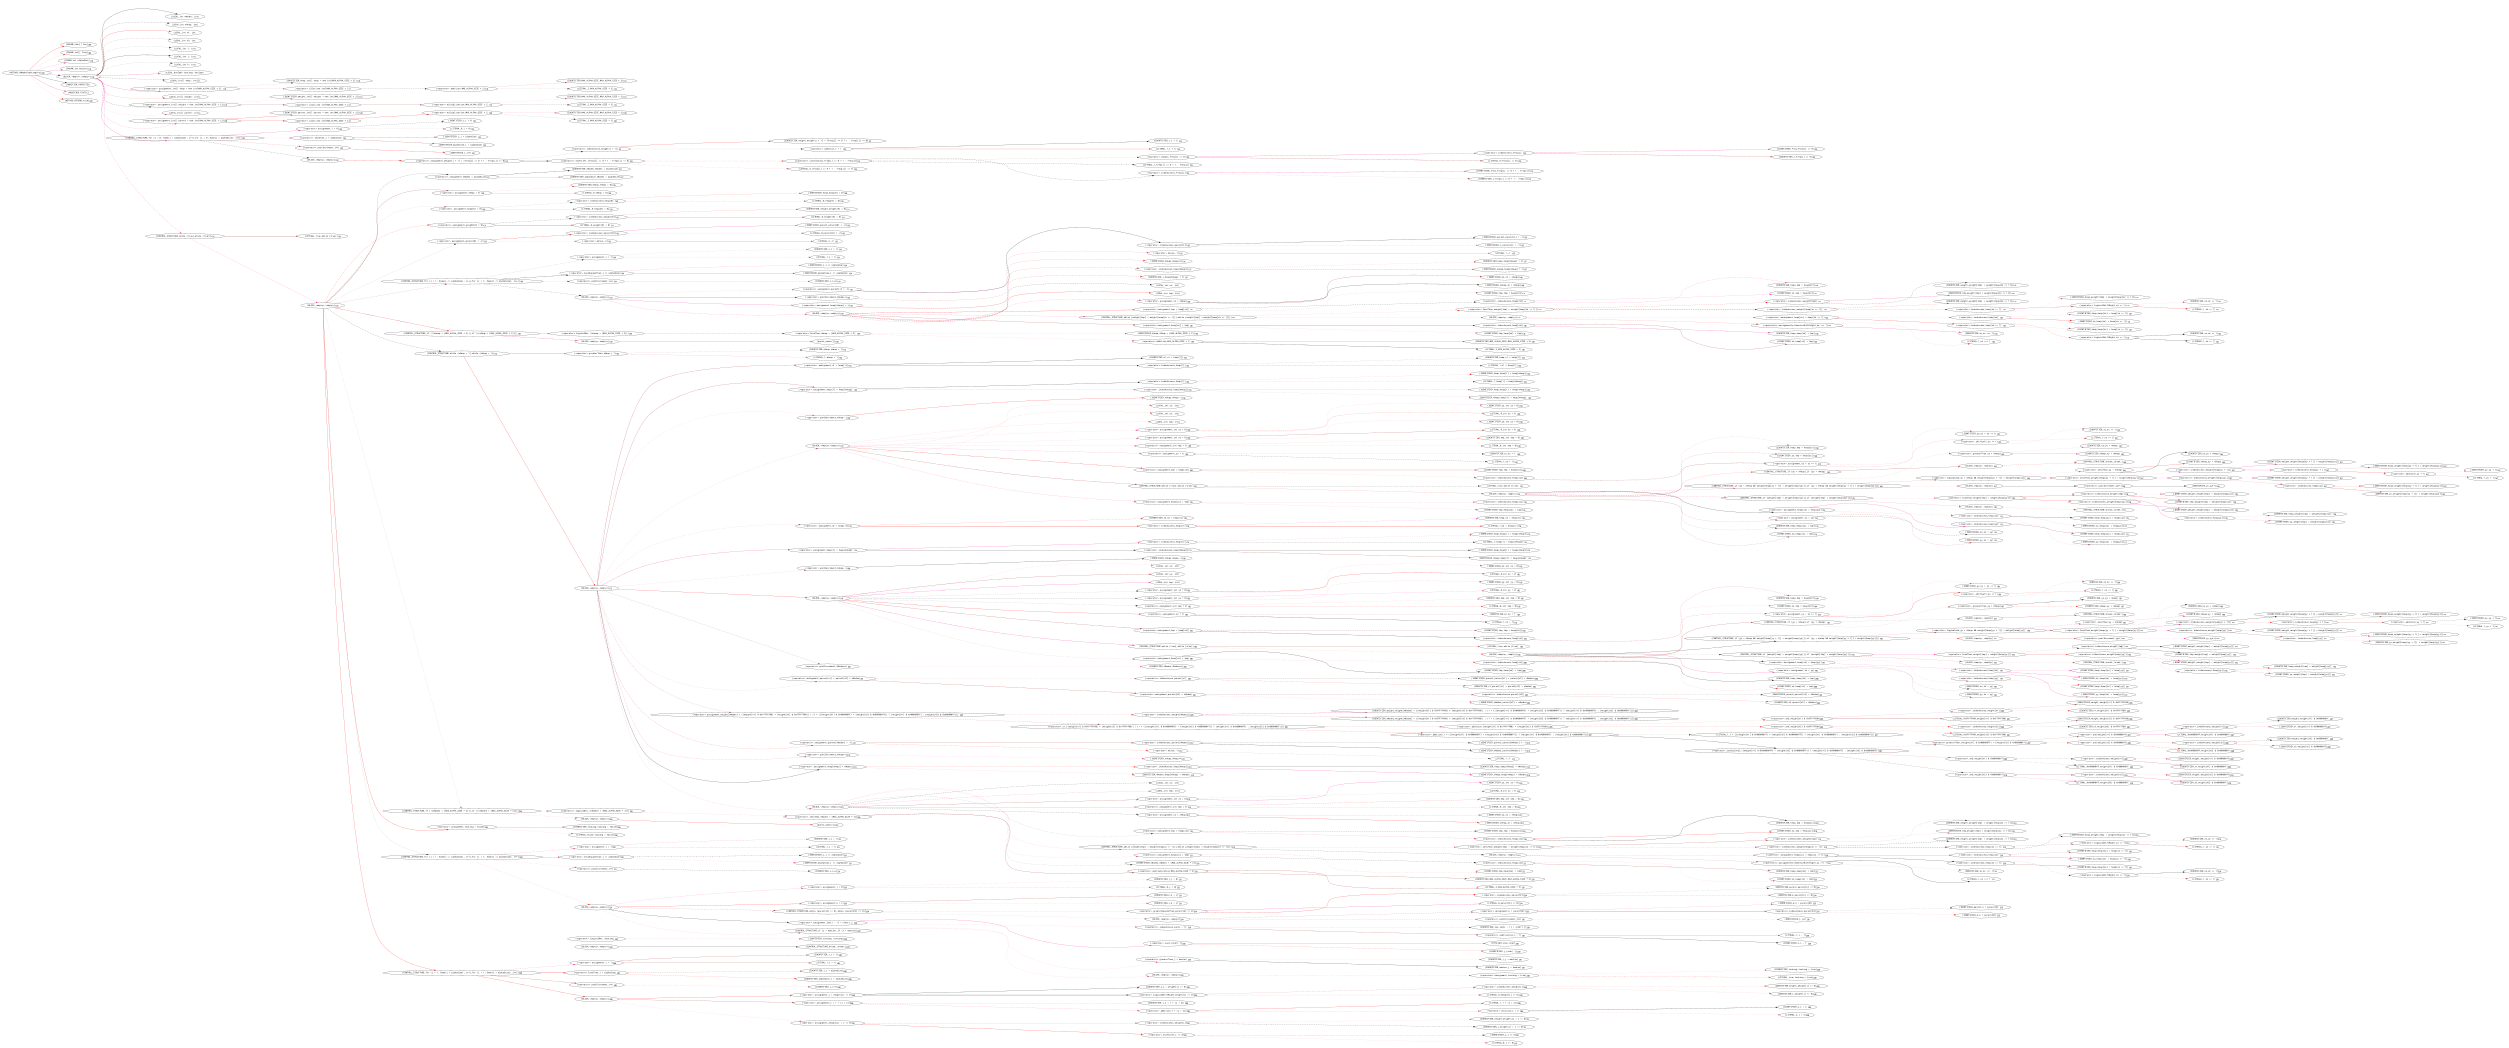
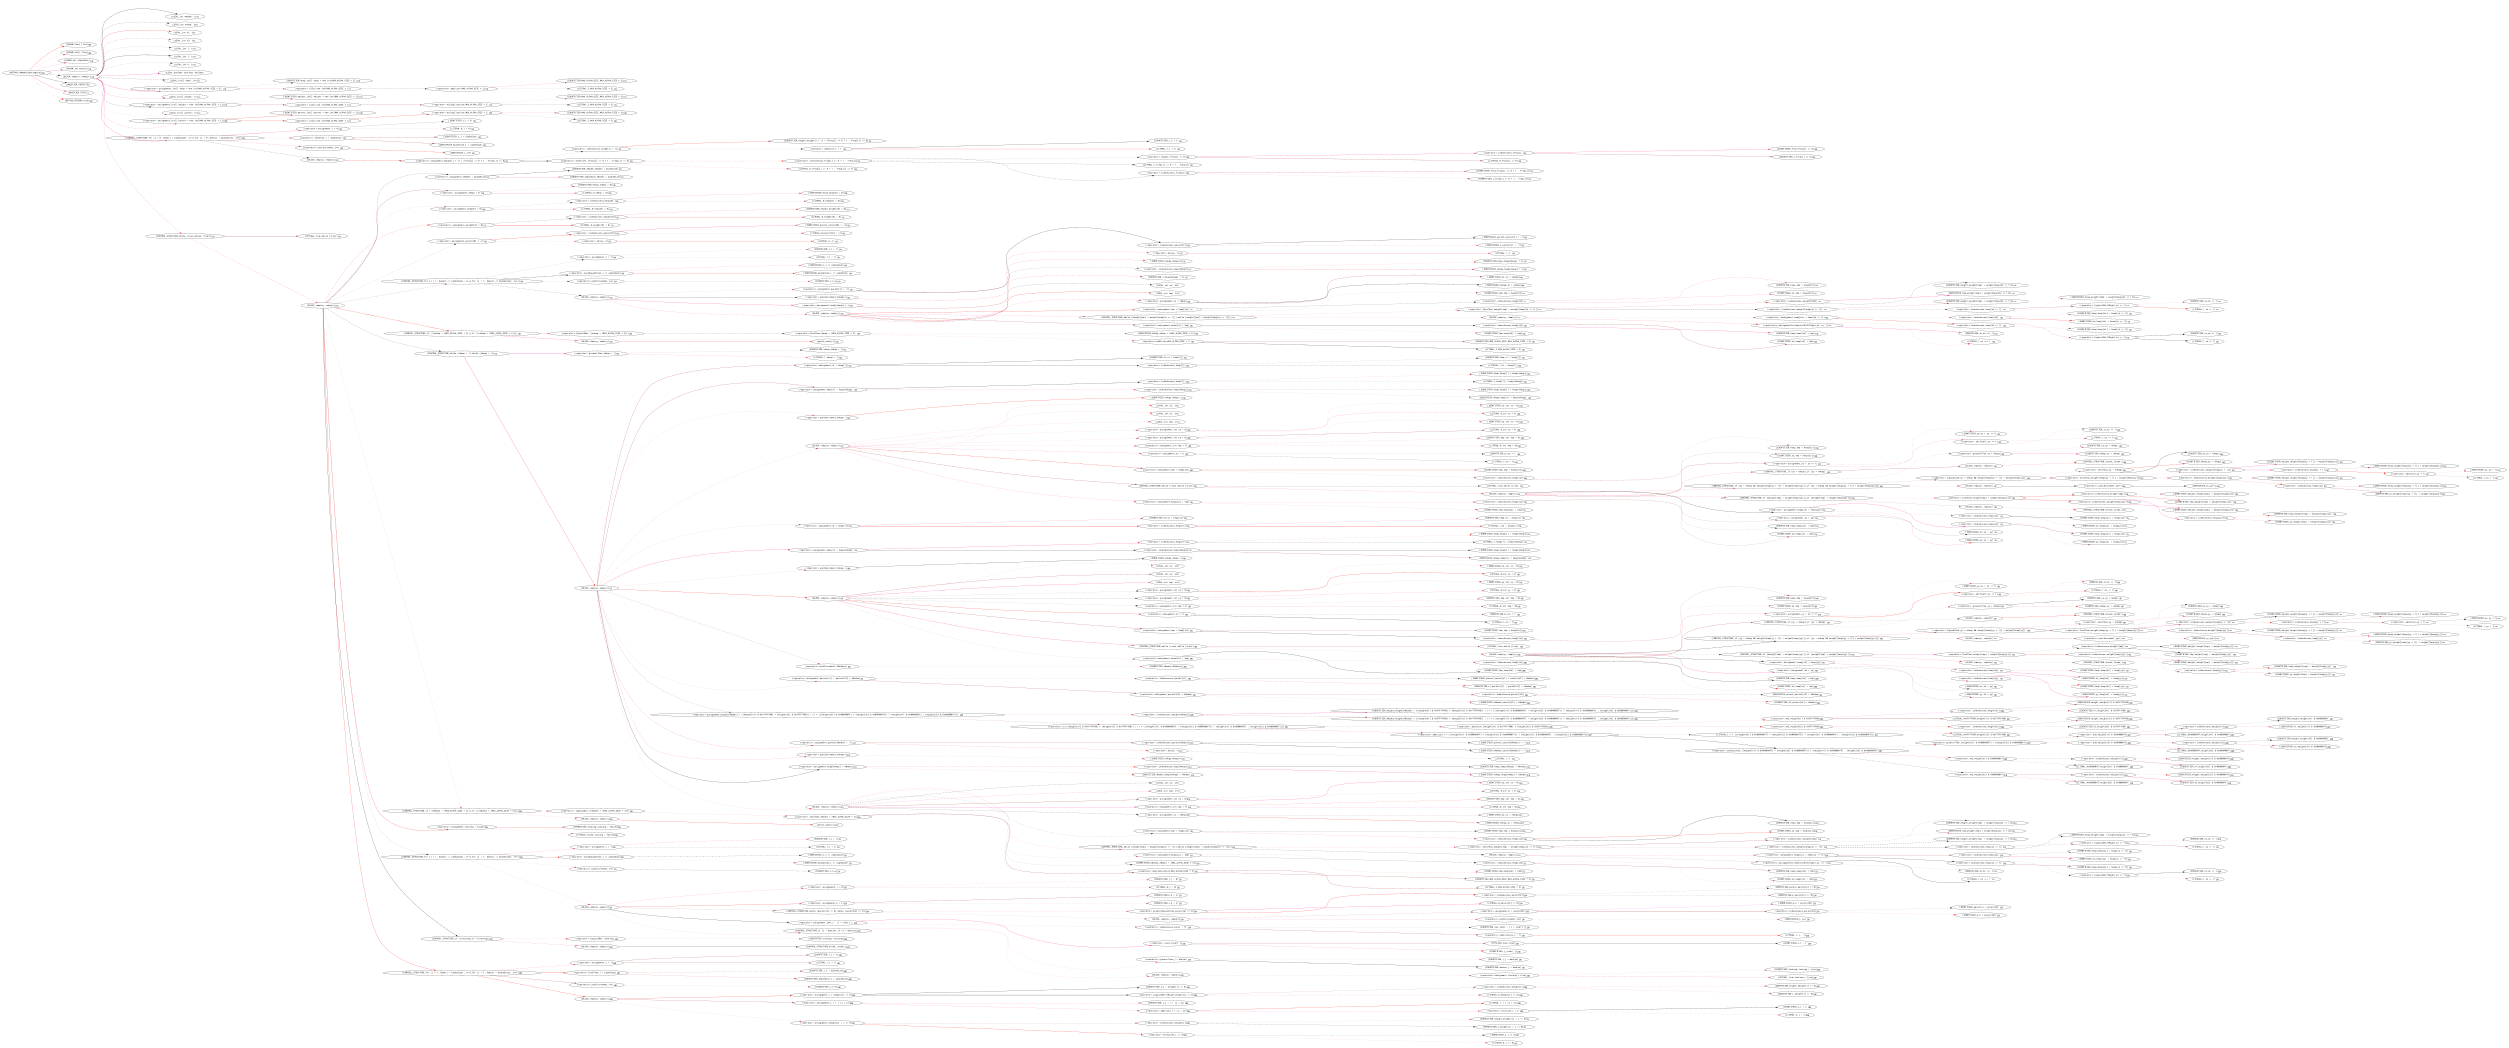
node "(CONTROL_STRUCTURE,if (!tooLong),if (!tooLong))": added
edge "(<operator>.subtraction,i - 1)" -> "(IDENTIFIER,i,i - 1)": now "(TYPE_REF,char,char)" -> "(IDENTIFIER,i,i - 1)"
